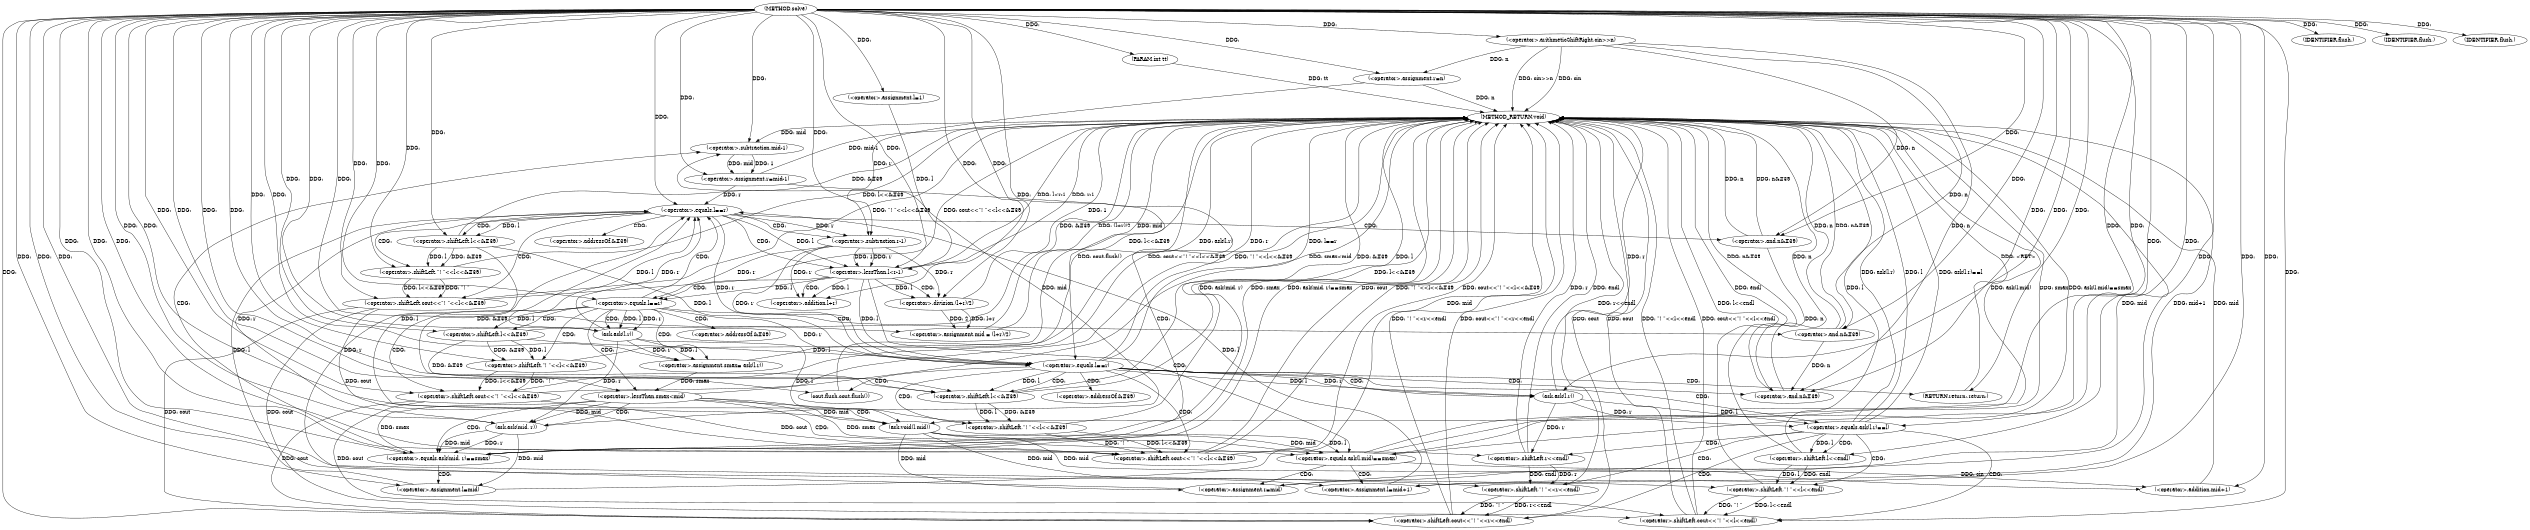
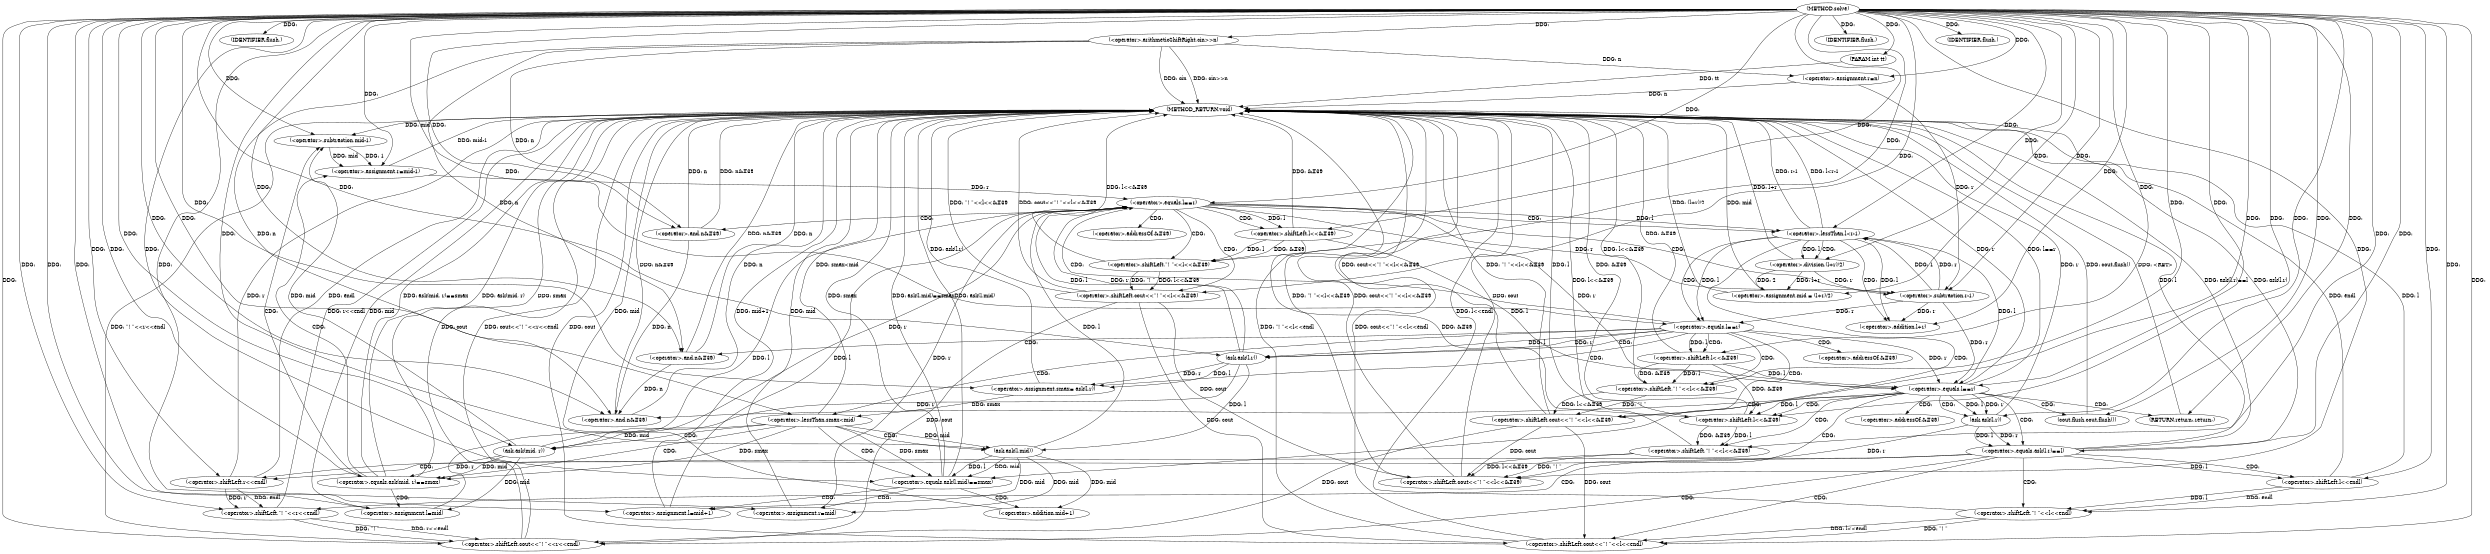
edge "(METHOD,solve)" -> "(<operator>.addition,mid+1)": removed, label "DDG:"
node "(<operator>.assignment,l=1)": removed
edge "(<operator>.division,(l+r)/2)" -> "(METHOD_RETURN,void)": label "DDG: 1" -> "DDG: l+r"
edge "(<operator>.subtraction,r-1)" -> "(<operator>.division,(l+r)/2)": reversed
edge "(<operator>.assignment,r=mid-1)" -> "(<operator>.equals,ask(mid, r)==smax)": reversed
node "(ask,void(l,mid))": label "(ask,void(l,mid))" -> "(ask,ask(l,mid))"
edge "(<operator>.equals,ask(l,mid)==smax)" -> "(<operator>.addition,mid+1)": label "DDG: cin" -> "CDG: "
